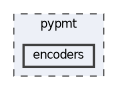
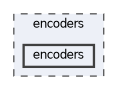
cluster "pypmt": label "pypmt" -> "encoders"
